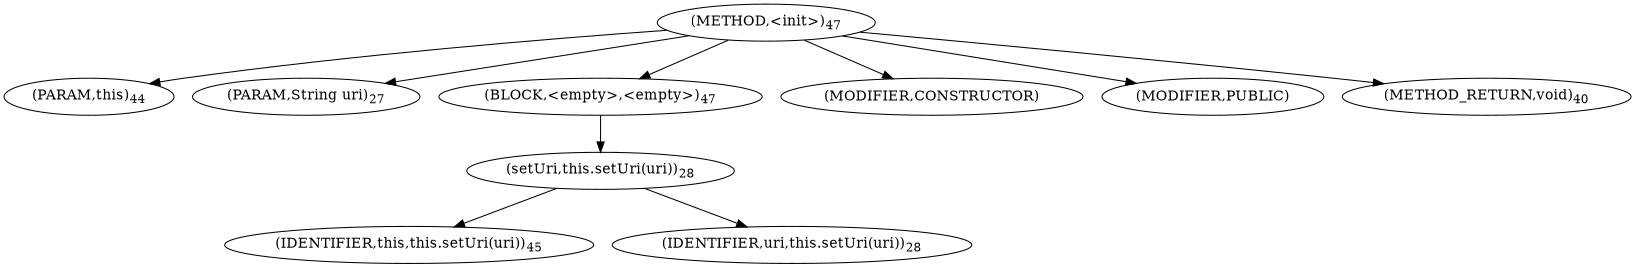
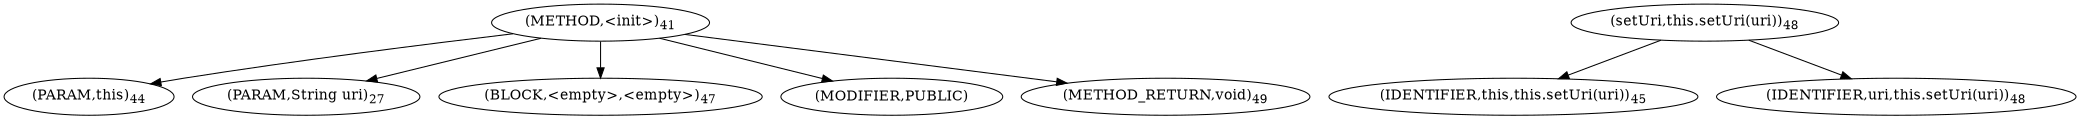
node "(METHOD,<init>)": text "47" -> "41"
node "(METHOD_RETURN,void)": text "40" -> "49"
node "(MODIFIER,CONSTRUCTOR)": removed
edge "(BLOCK,<empty>,<empty>)" -> "(setUri,this.setUri(uri))": removed
node "(setUri,this.setUri(uri))": text "28" -> "48"
node "(IDENTIFIER,uri,this.setUri(uri))": text "28" -> "48"
